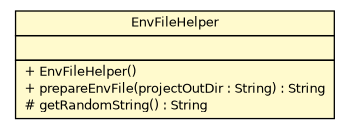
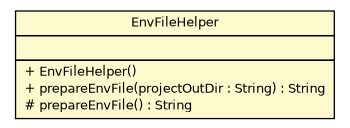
node "EnvFileHelper": text "# getRandomString() : String" -> "# prepareEnvFile() : String"
